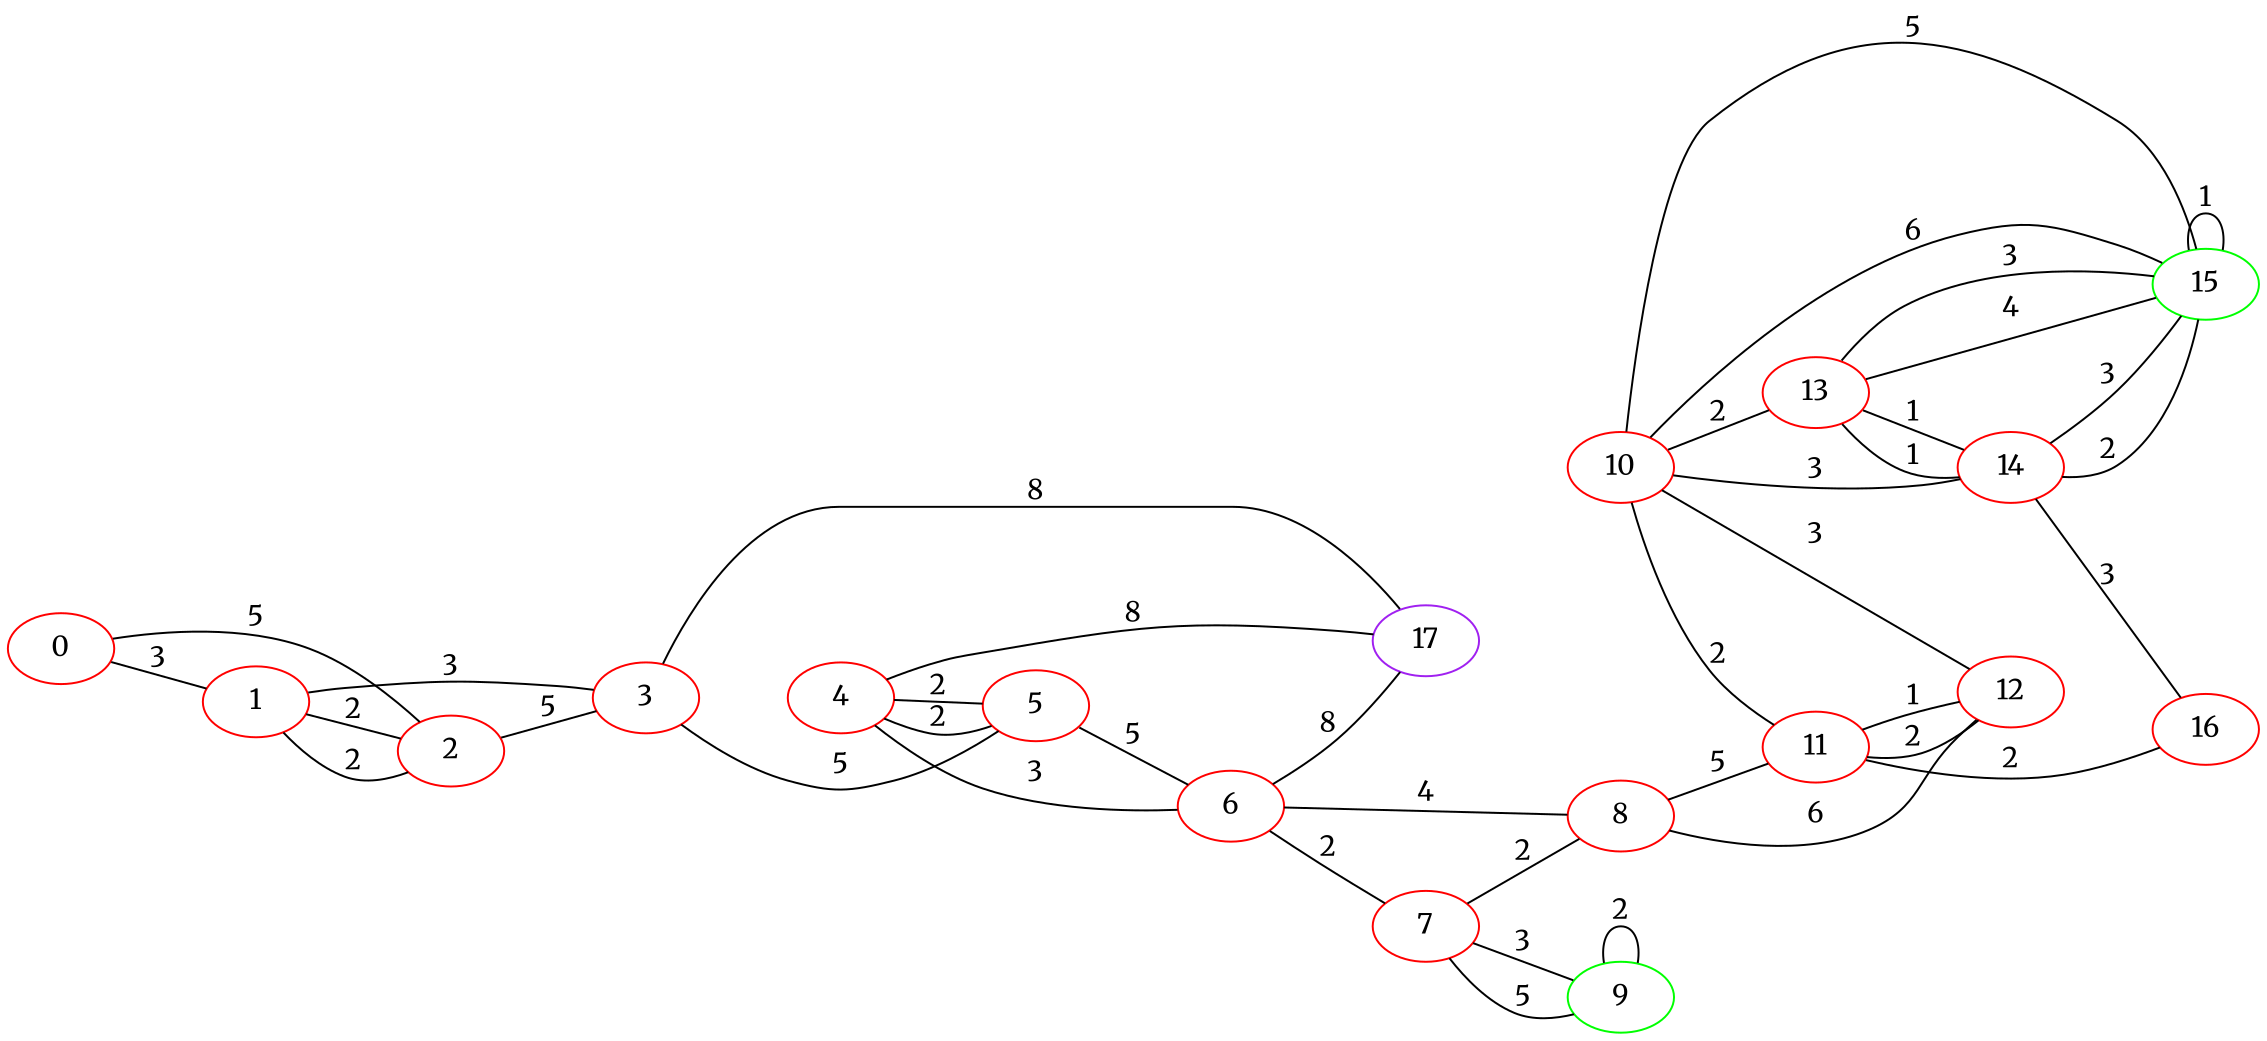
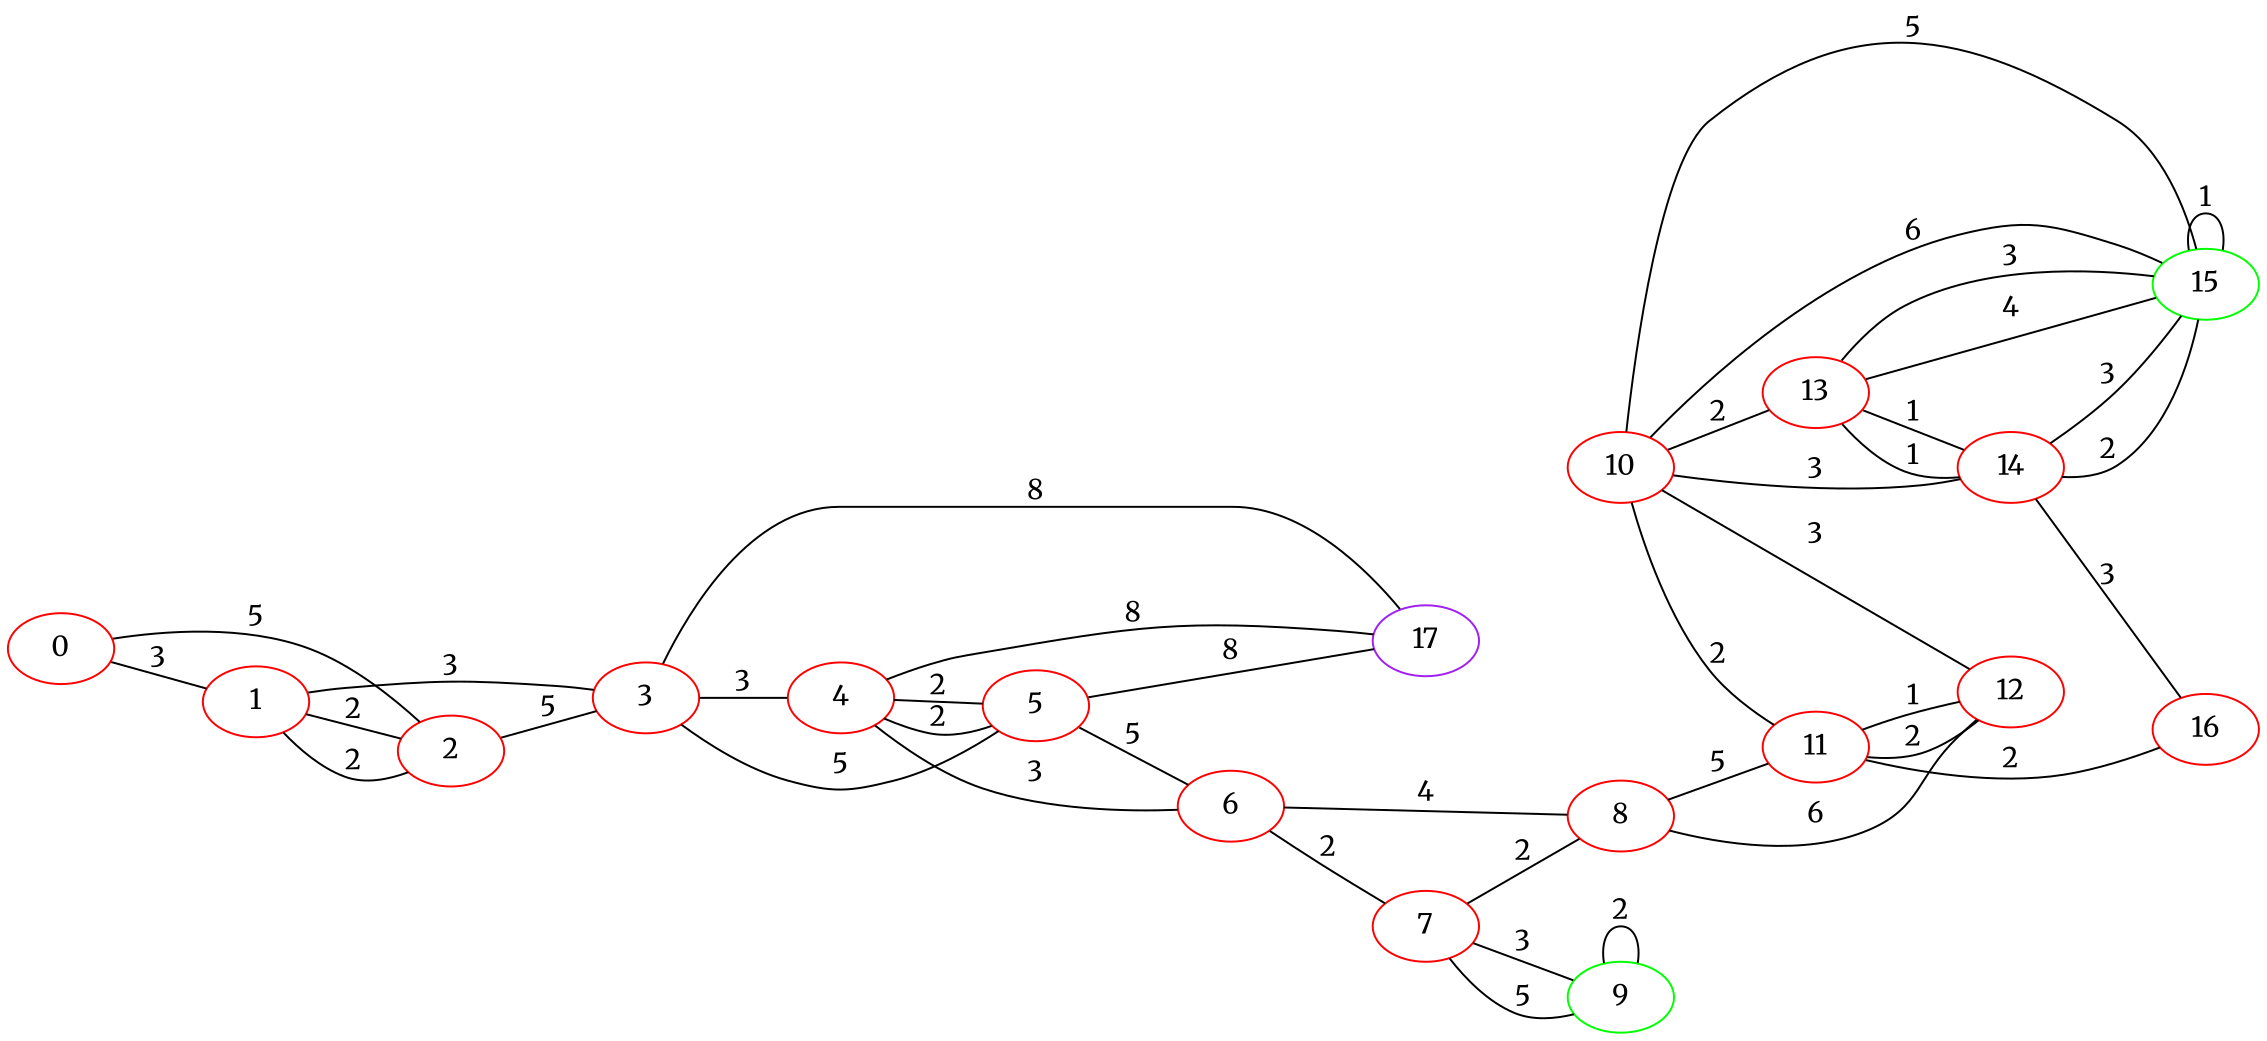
edge "3" -- "4": added, label "3"
edge "17" -- "6": now "17" -- "5"
